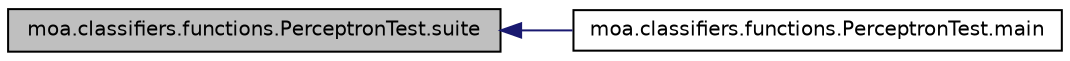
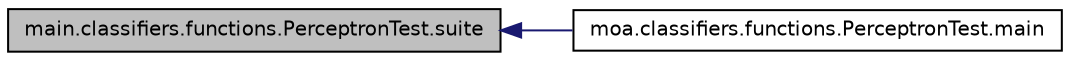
node "moa.classifiers.functions.PerceptronTest.suite": label "moa.classifiers.functions.PerceptronTest.suite" -> "main.classifiers.functions.PerceptronTest.suite"
